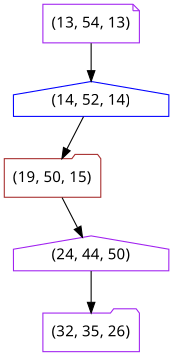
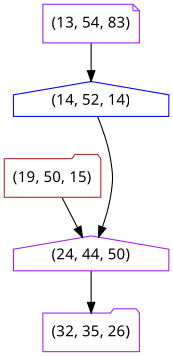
node "(13, 54, 13)": label "(13, 54, 13)" -> "(13, 54, 83)"
edge "(14, 52, 14)" -> "(19, 50, 15)": now "(14, 52, 14)" -> "(24, 44, 50)"
